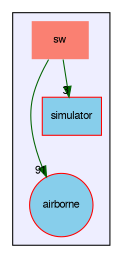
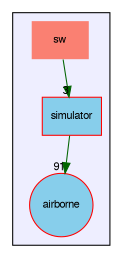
edge "sw" -> "airborne": now "simulator" -> "airborne"
